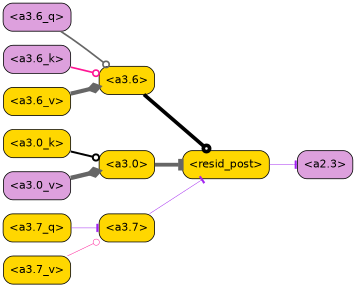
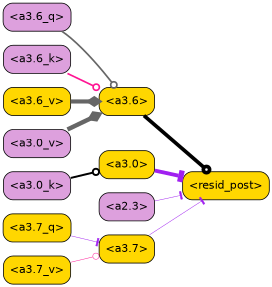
node "<a3.0_k>": fillcolor gold -> plum
edge "<a3.0>" -> "<resid_post>": color gray40 -> purple
edge "<resid_post>" -> "<a2.3>": reversed
edge "<a3.0_v>" -> "<a3.0>": now "<a3.0_v>" -> "<a3.6>"
